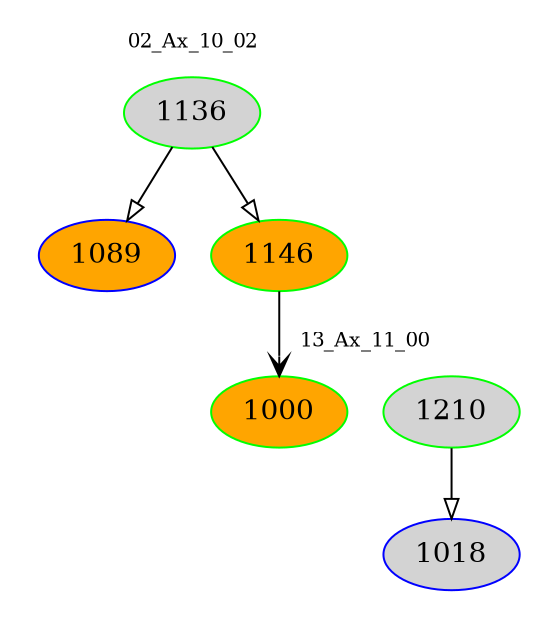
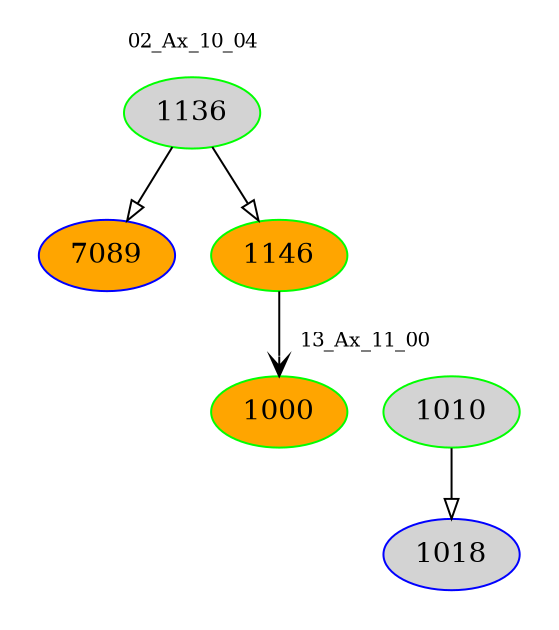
cluster "02_Ax_10_02": label "02_Ax_10_02" -> "02_Ax_10_04"
node "1089": label "1089" -> "7089"
node "1210": label "1210" -> "1010"
